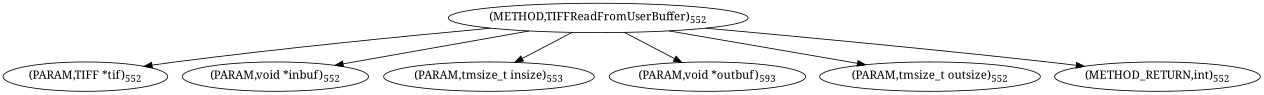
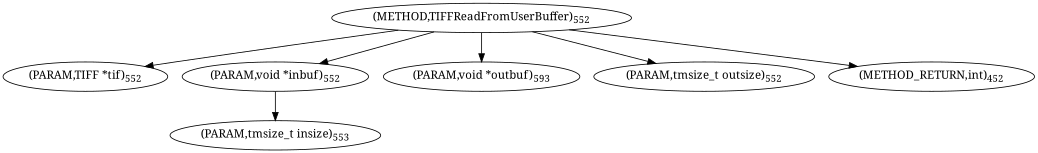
edge "(METHOD,TIFFReadFromUserBuffer)" -> "(PARAM,tmsize_t insize)": now "(PARAM,void *inbuf)" -> "(PARAM,tmsize_t insize)"
node "(METHOD_RETURN,int)": text "552" -> "452"
